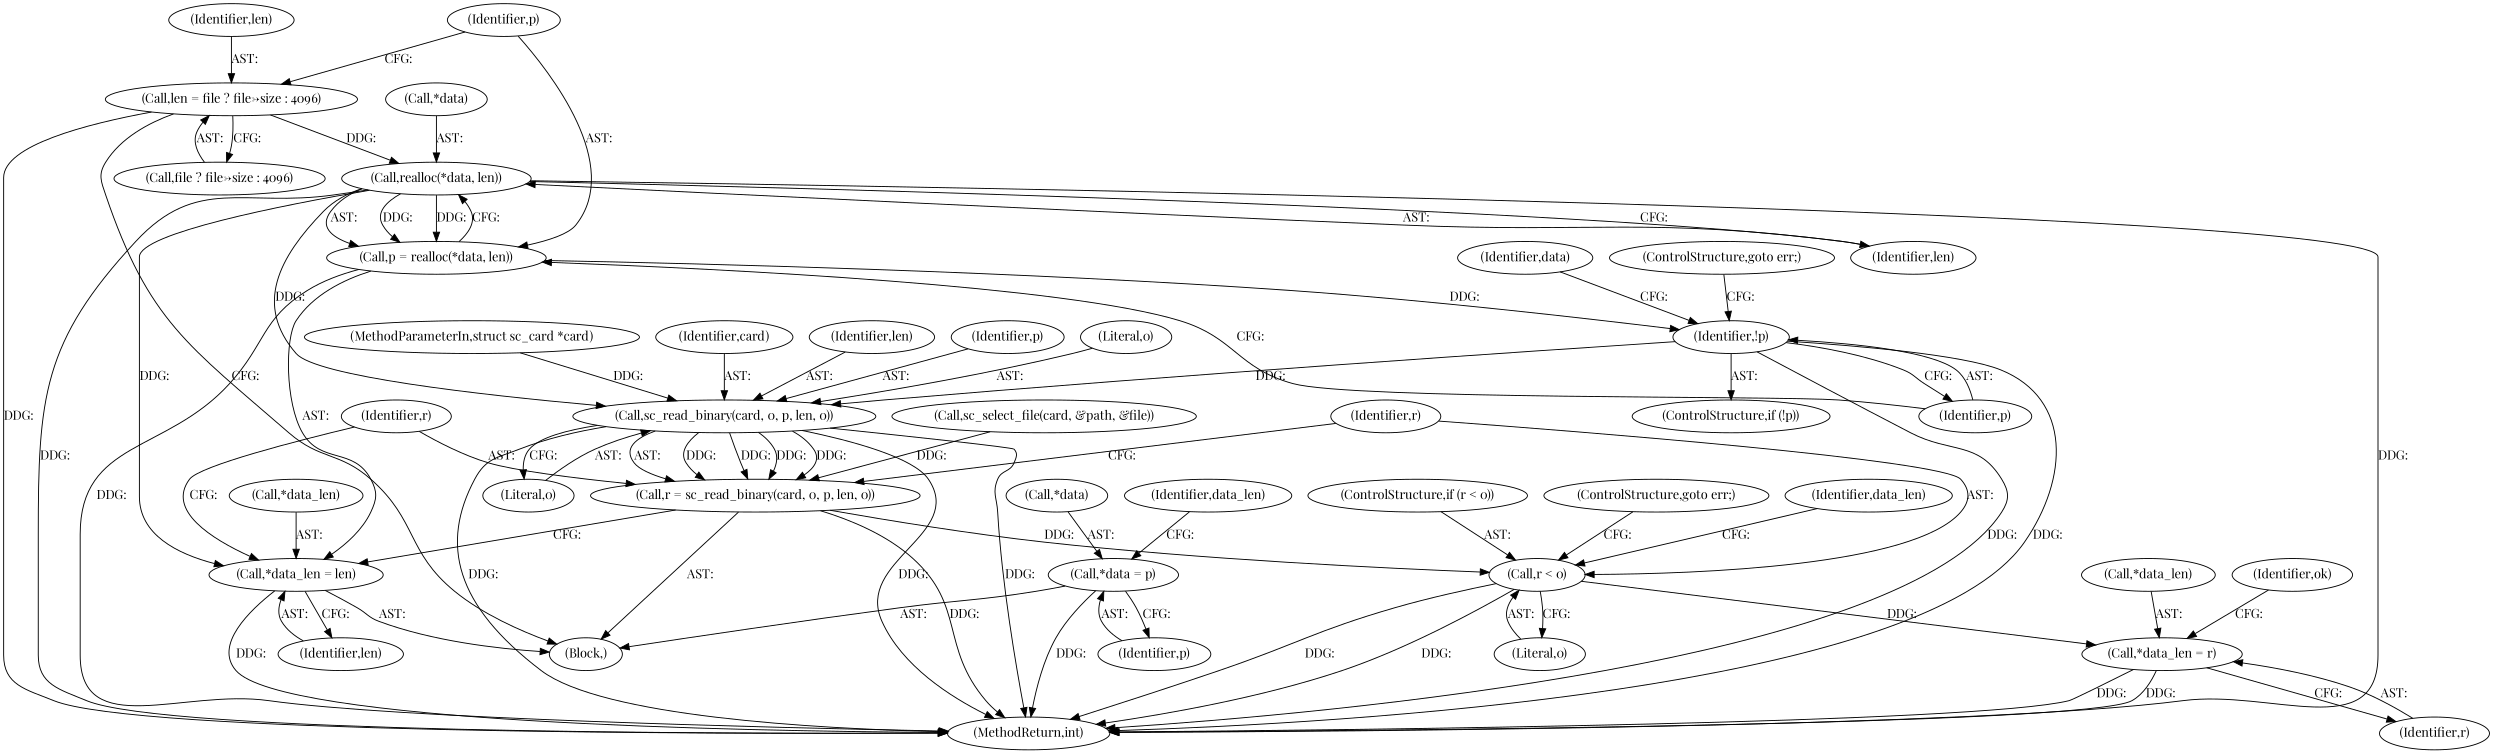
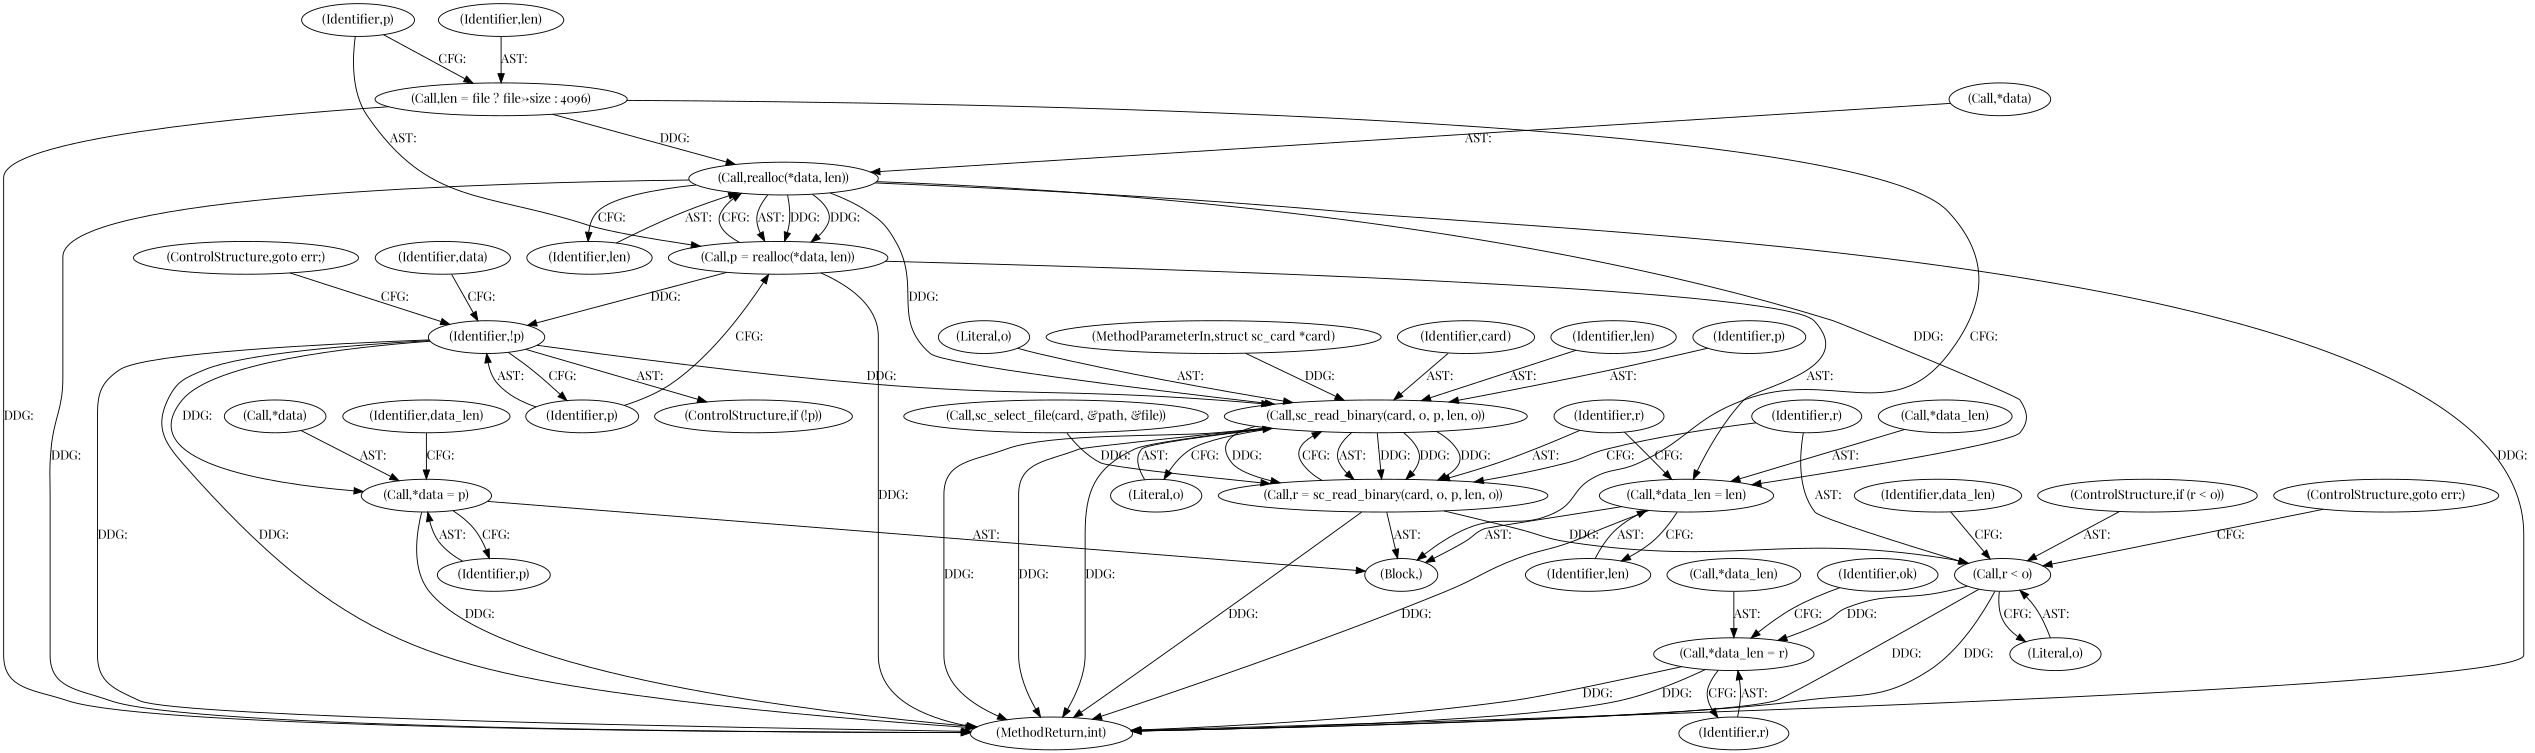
node "(Call,file ? file->size : 4096)": removed
edge "(Identifier,!p)" -> "(Call,*data = p)": added, label "DDG:"
edge "(Call,r = sc_read_binary(card, 0, p, len, 0))" -> "(Call,*data_len = len)": now "(Call,r = sc_read_binary(card, 0, p, len, 0))" -> "(Call,sc_read_binary(card, 0, p, len, 0))"
